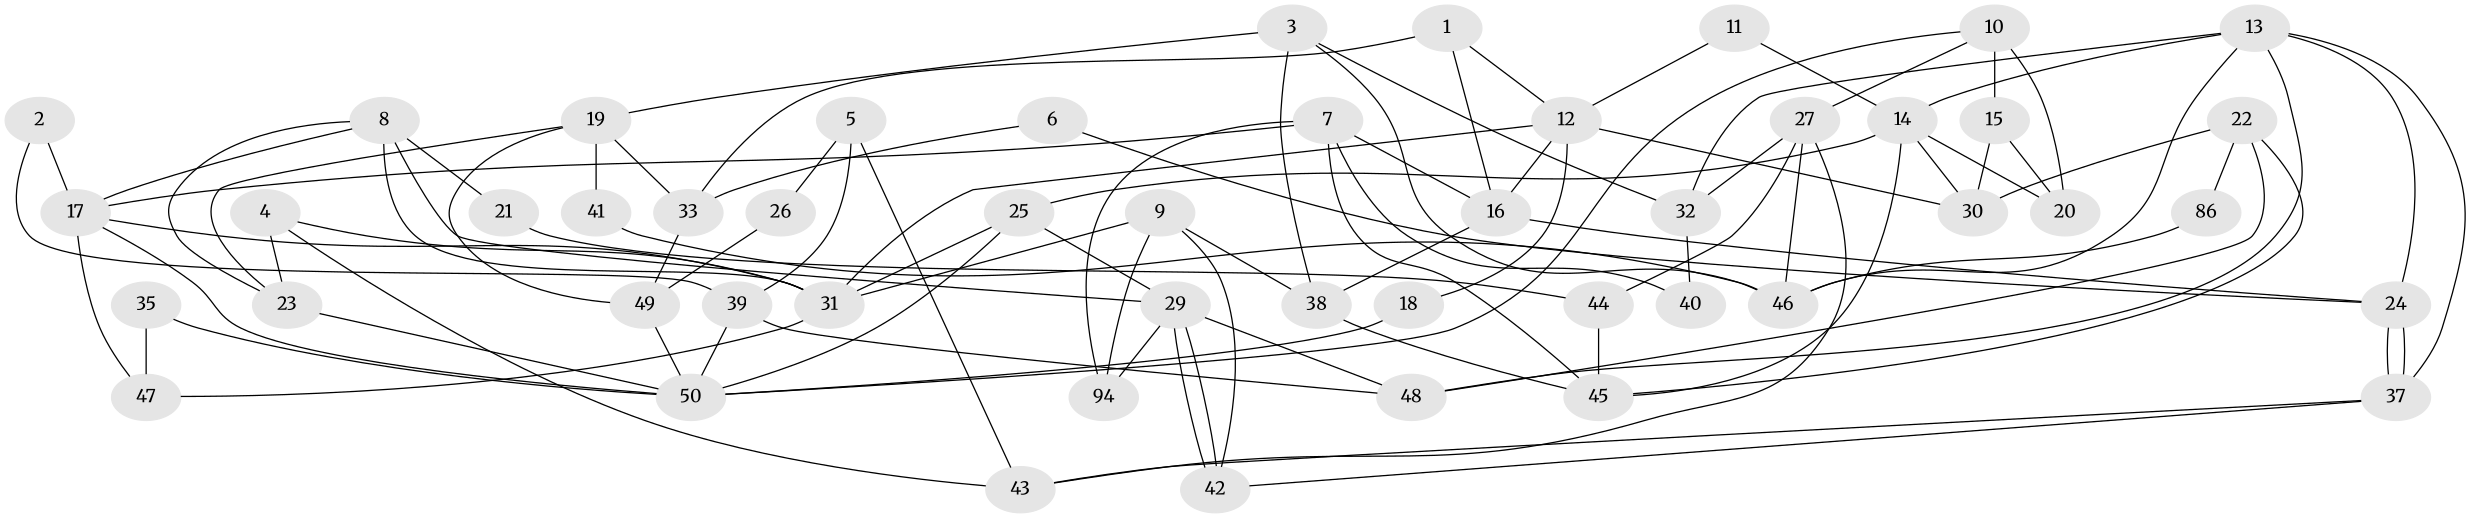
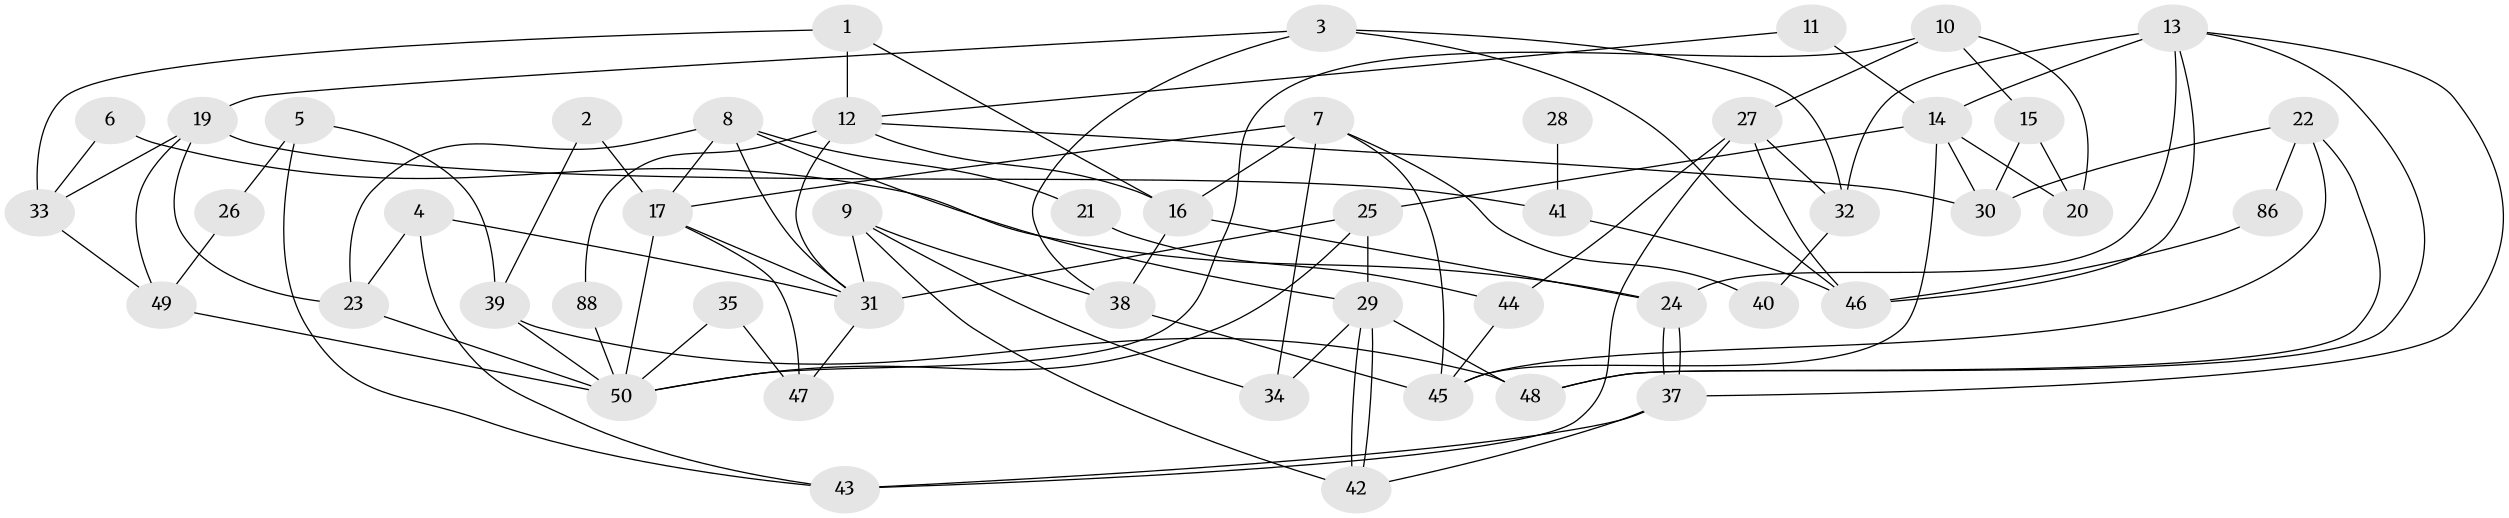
node "28": added
node "18": label "18" -> "88"
node "94": label "94" -> "34"
